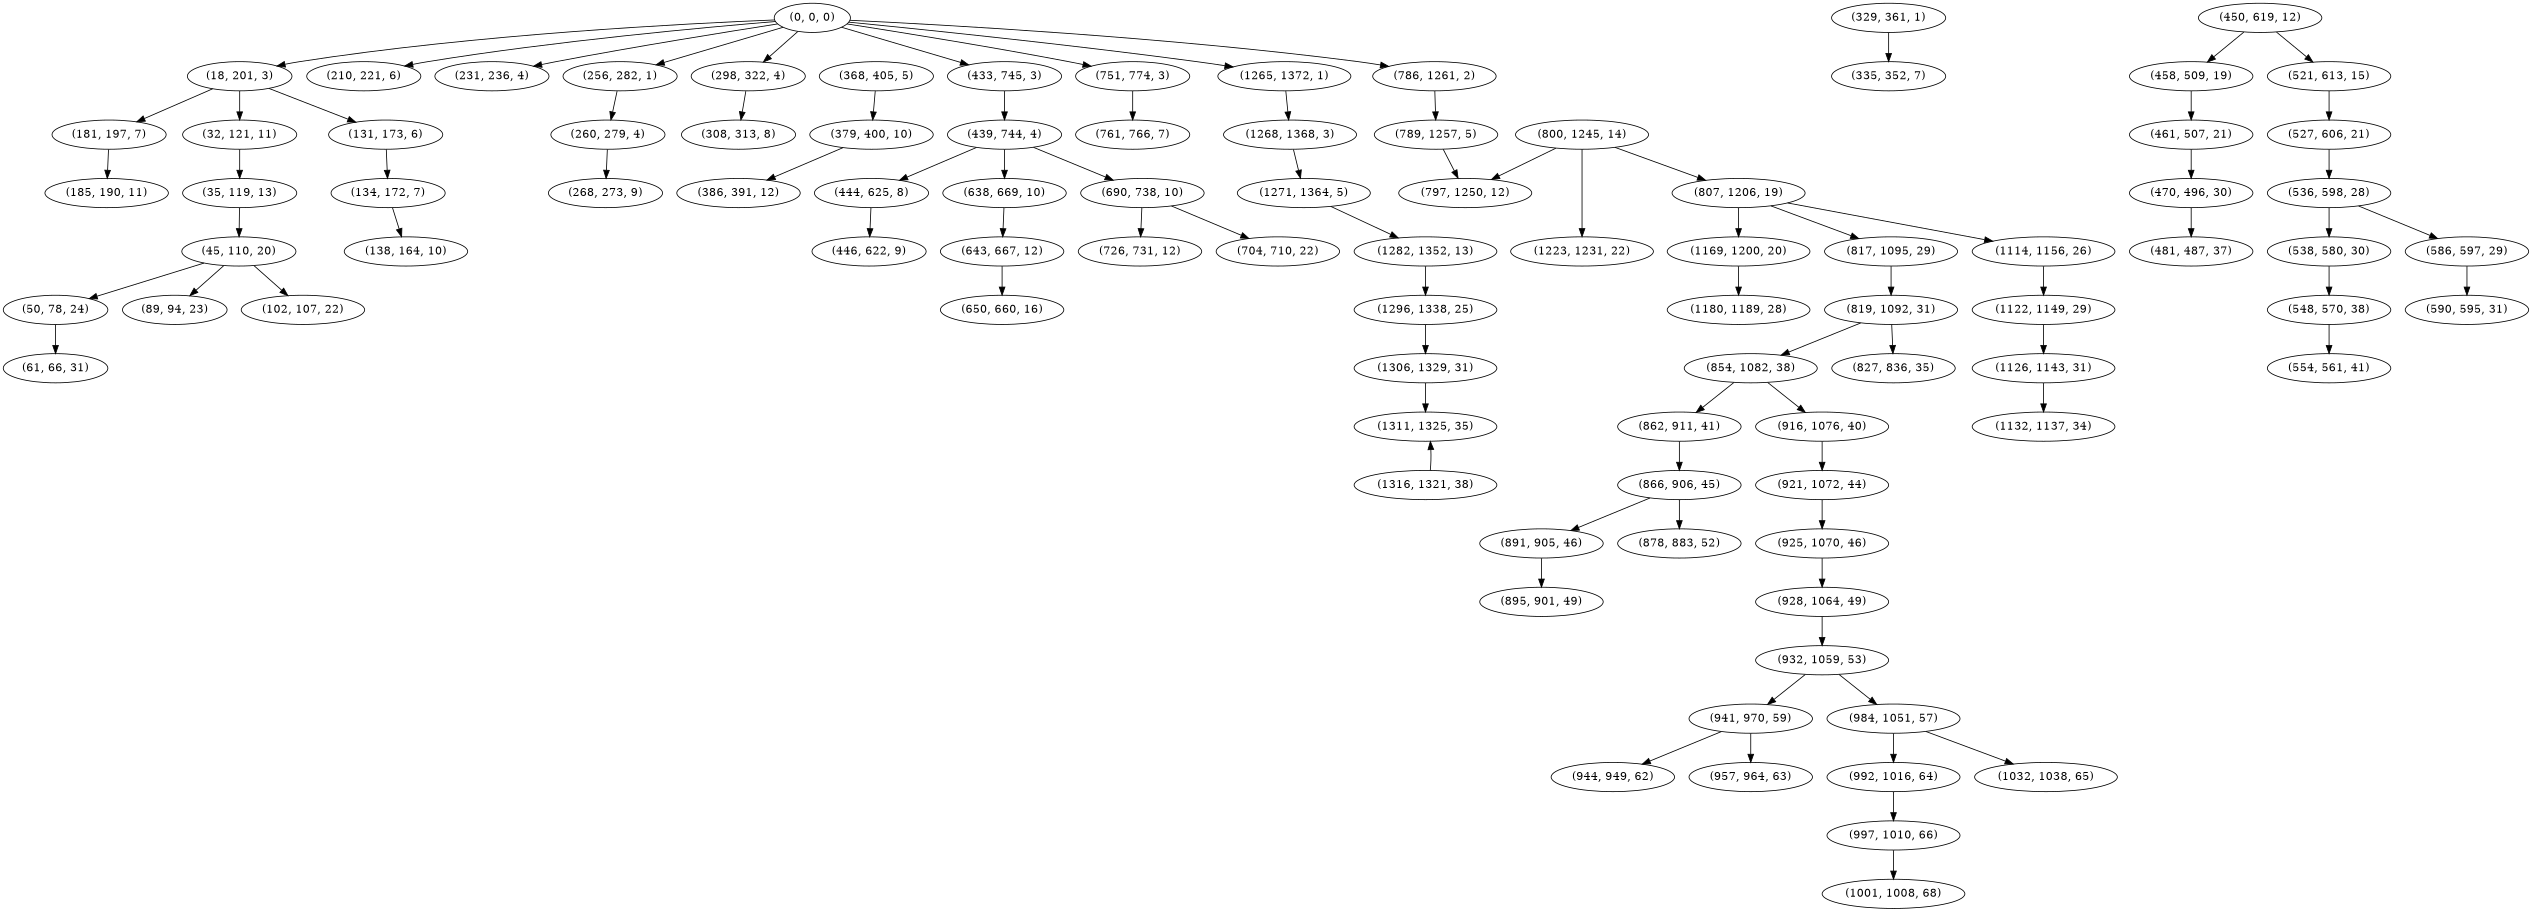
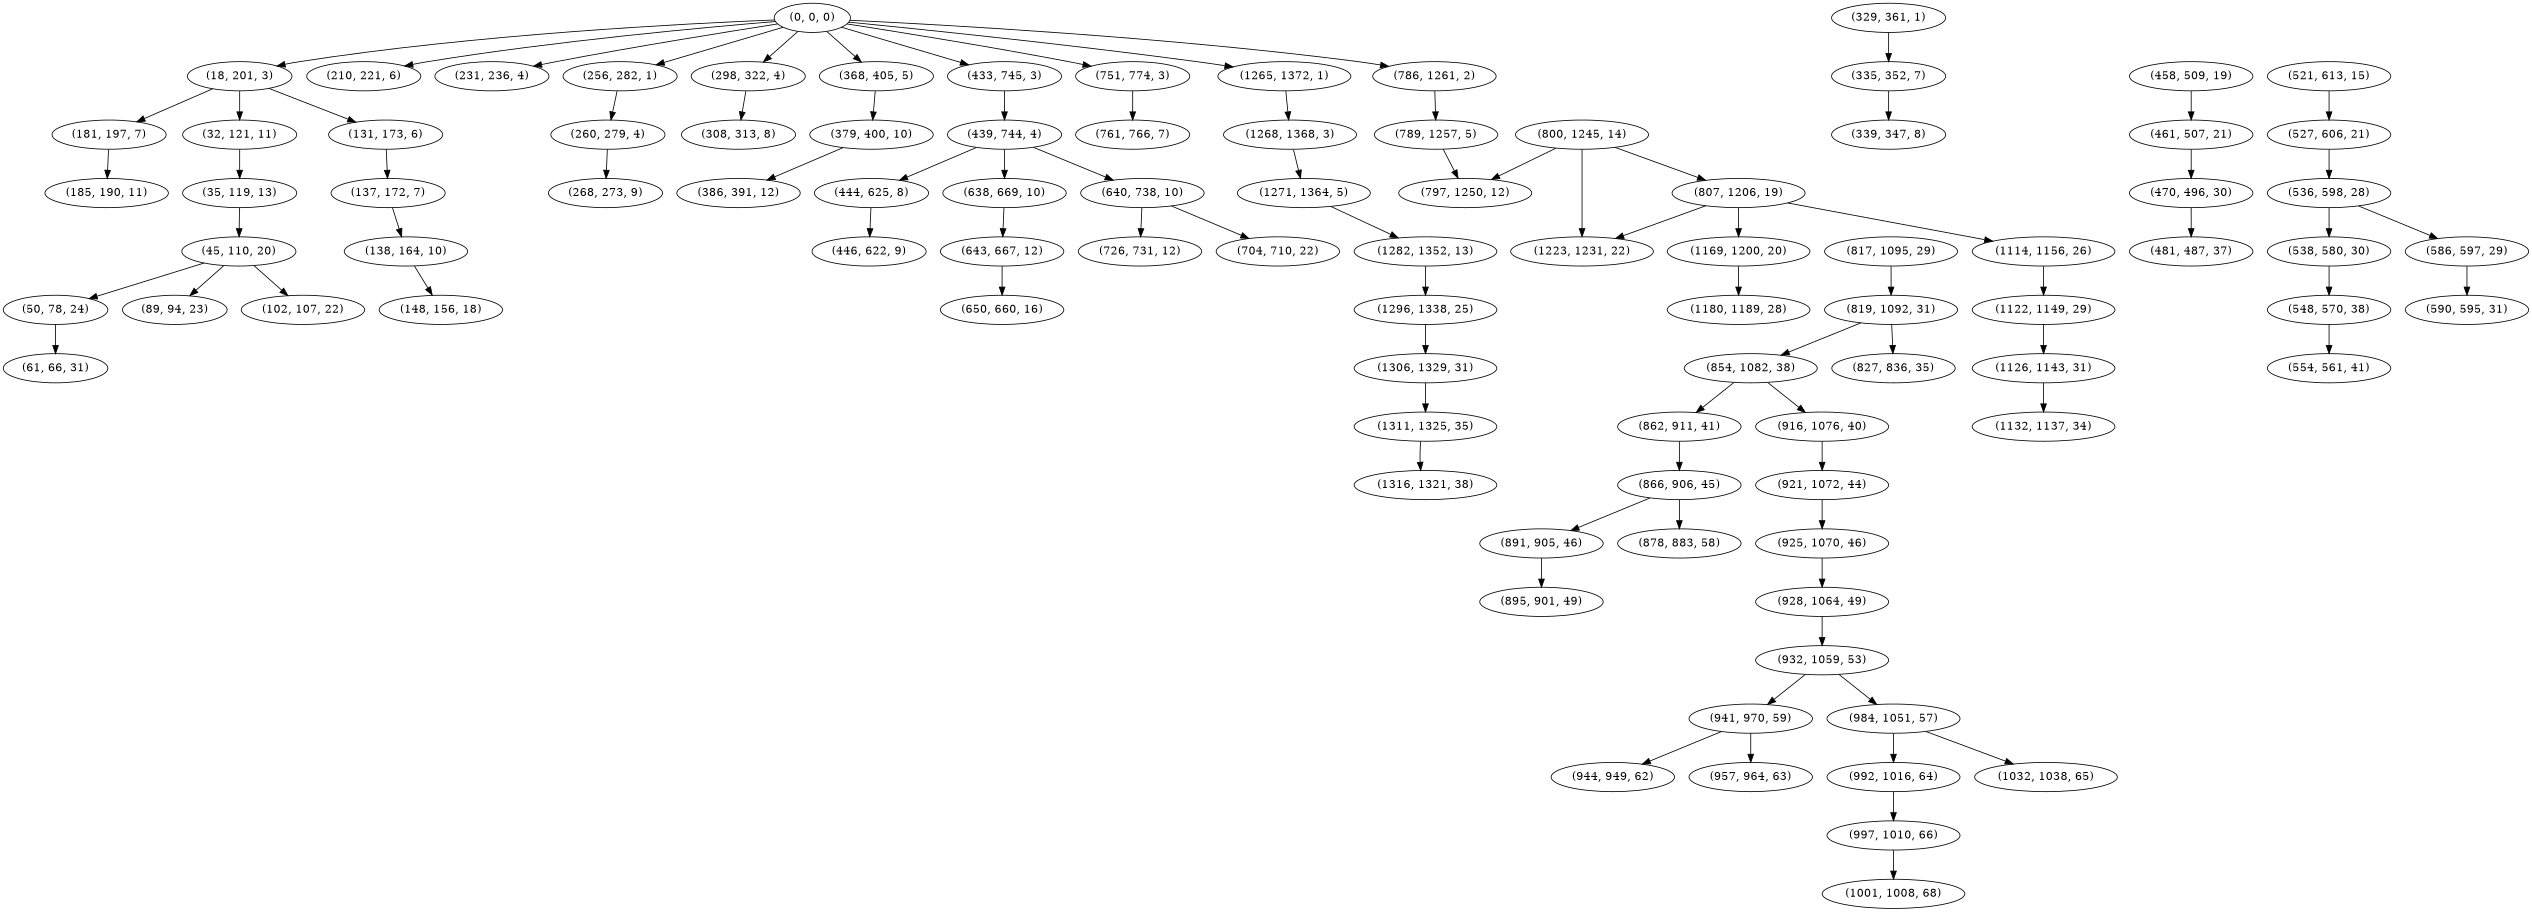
node "(450, 619, 12)": removed
edge "(0, 0, 0)" -> "(368, 405, 5)": added
node "(339, 347, 8)": added
node "(134, 172, 7)": label "(134, 172, 7)" -> "(137, 172, 7)"
node "(690, 738, 10)": label "(690, 738, 10)" -> "(640, 738, 10)"
edge "(807, 1206, 19)" -> "(817, 1095, 29)": now "(807, 1206, 19)" -> "(1223, 1231, 22)"
node "(148, 156, 18)": added
edge "(1316, 1321, 38)" -> "(1311, 1325, 35)": reversed
node "(878, 883, 52)": label "(878, 883, 52)" -> "(878, 883, 58)"
